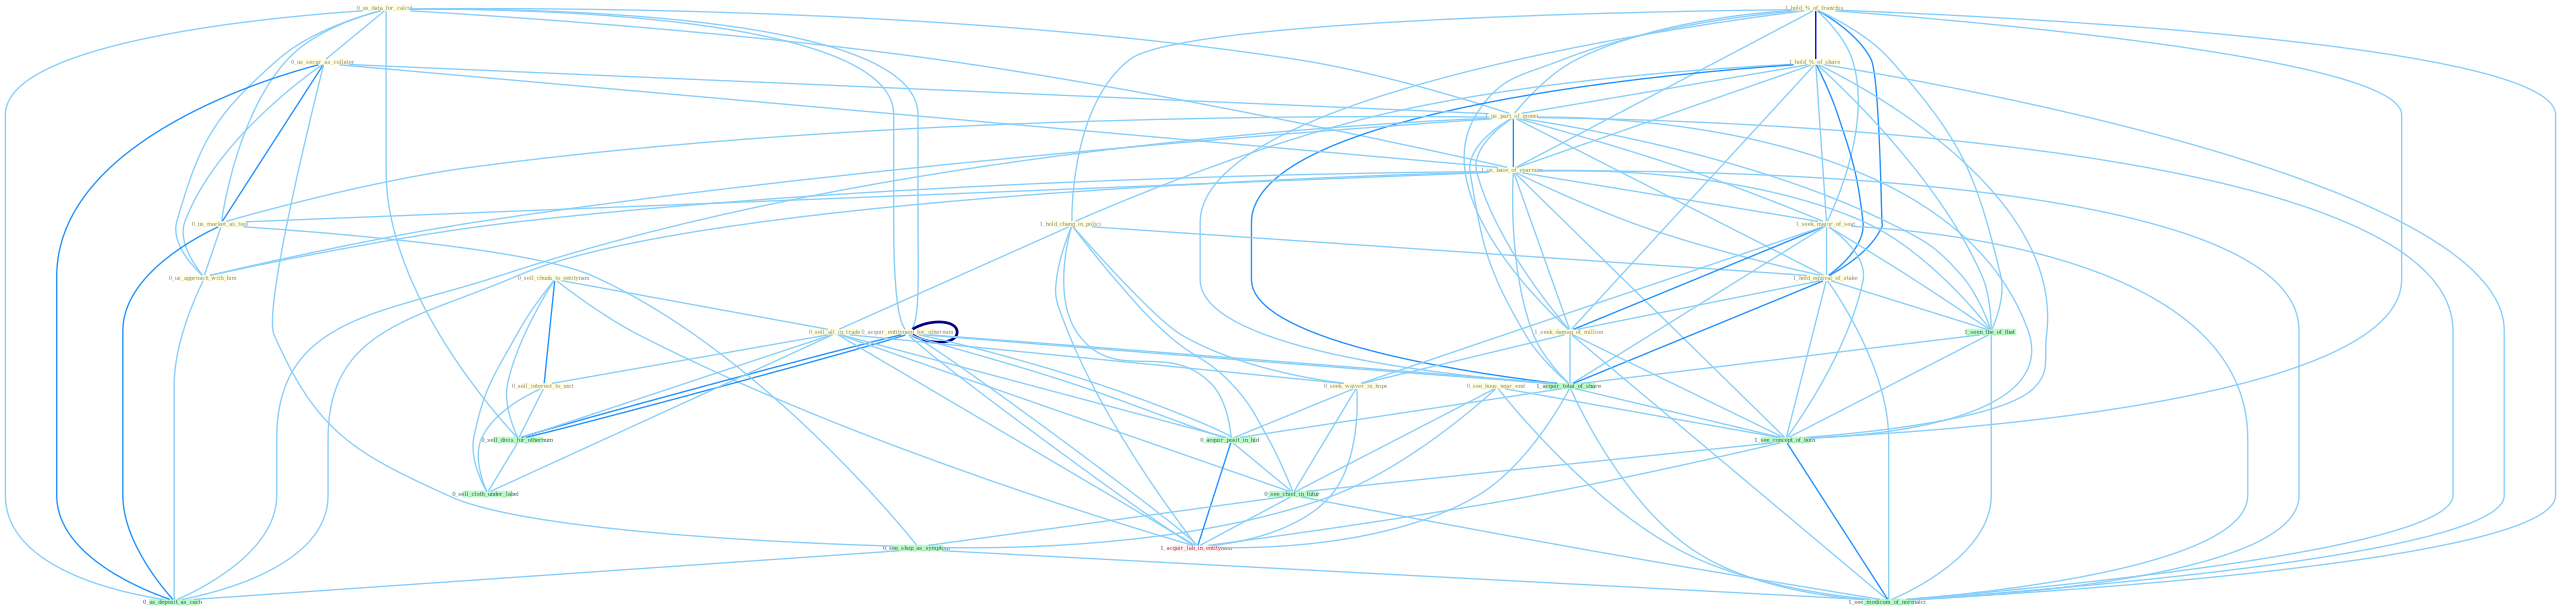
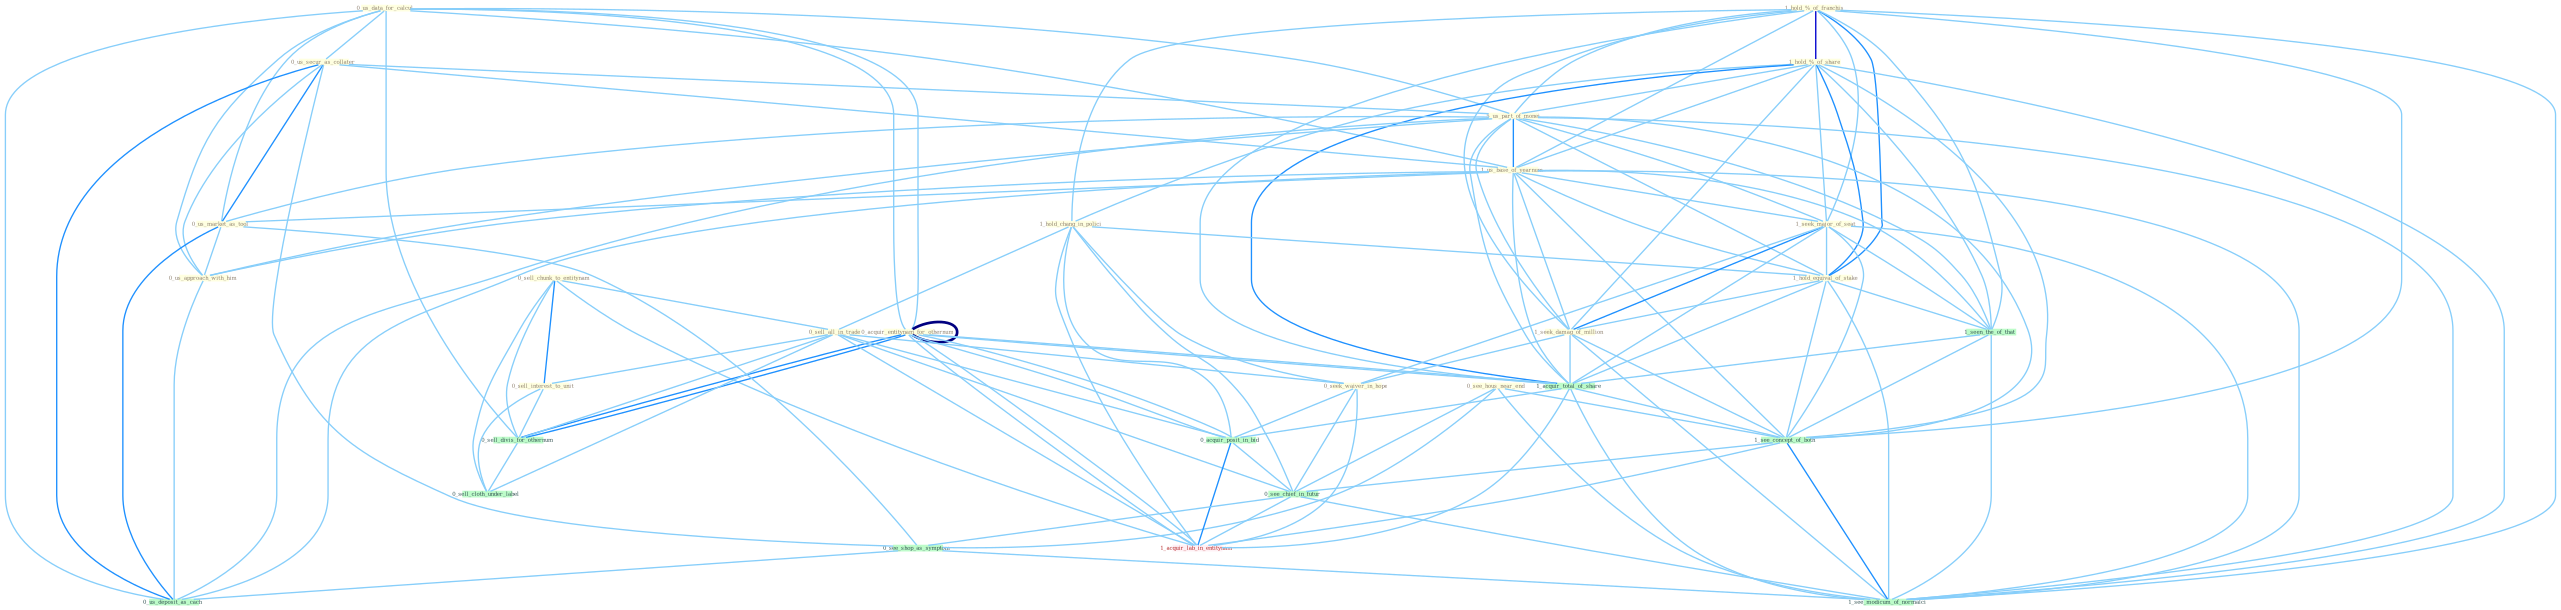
node "1_us_part_of_monei": label "1_us_part_of_monei" -> "5_us_part_of_monei"
edge "1_hold_equival_of_stake" -- "1_acquir_total_of_share": color #1e90ff -> #87cefa
